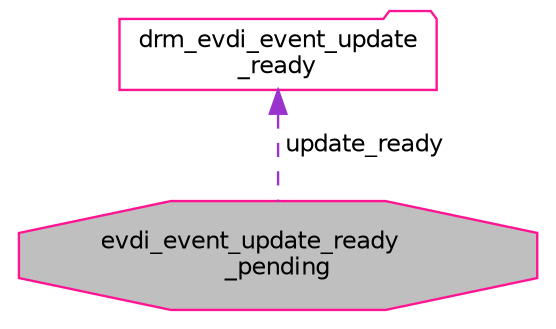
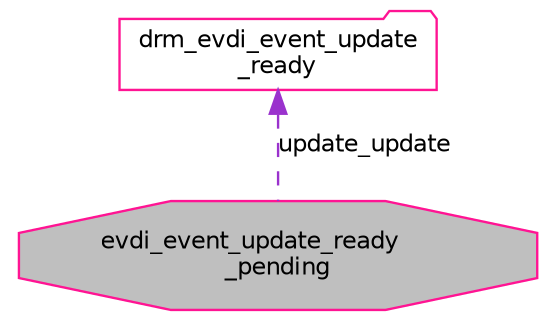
edge "evdi_event_update_ready _pending" -> "drm_evdi_event_update _ready": label " update_ready" -> " update_update"
